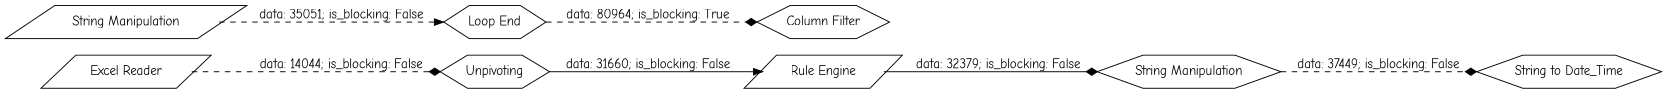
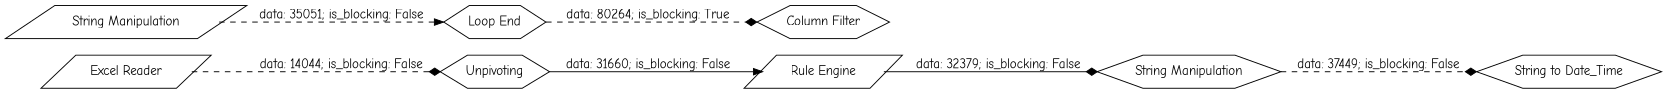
edge "Loop End" -> "Column Filter": label "data: 80964; is_blocking: True" -> "data: 80264; is_blocking: True"
